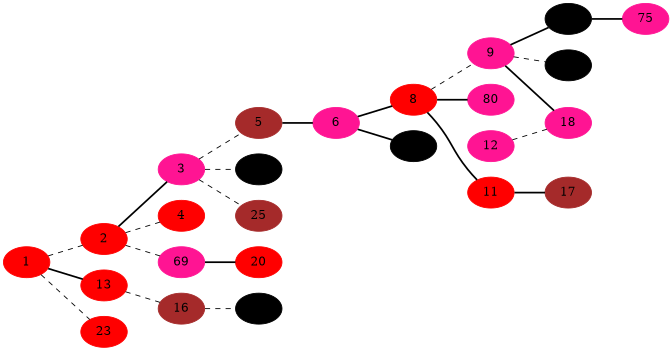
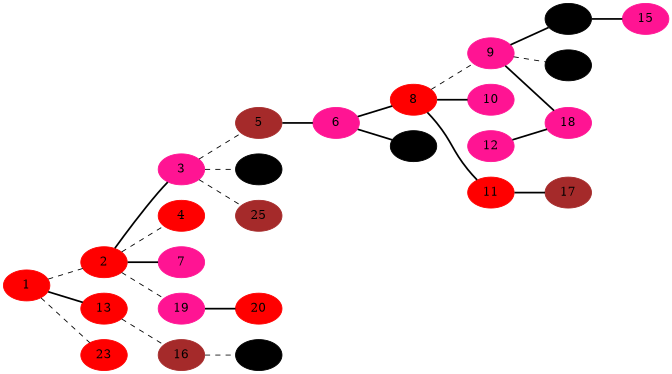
node "75": label "75" -> "15"
node "80": label "80" -> "10"
edge "18" -- "12": style dashed -> bold
node "69": label "69" -> "19"
node "7": added
